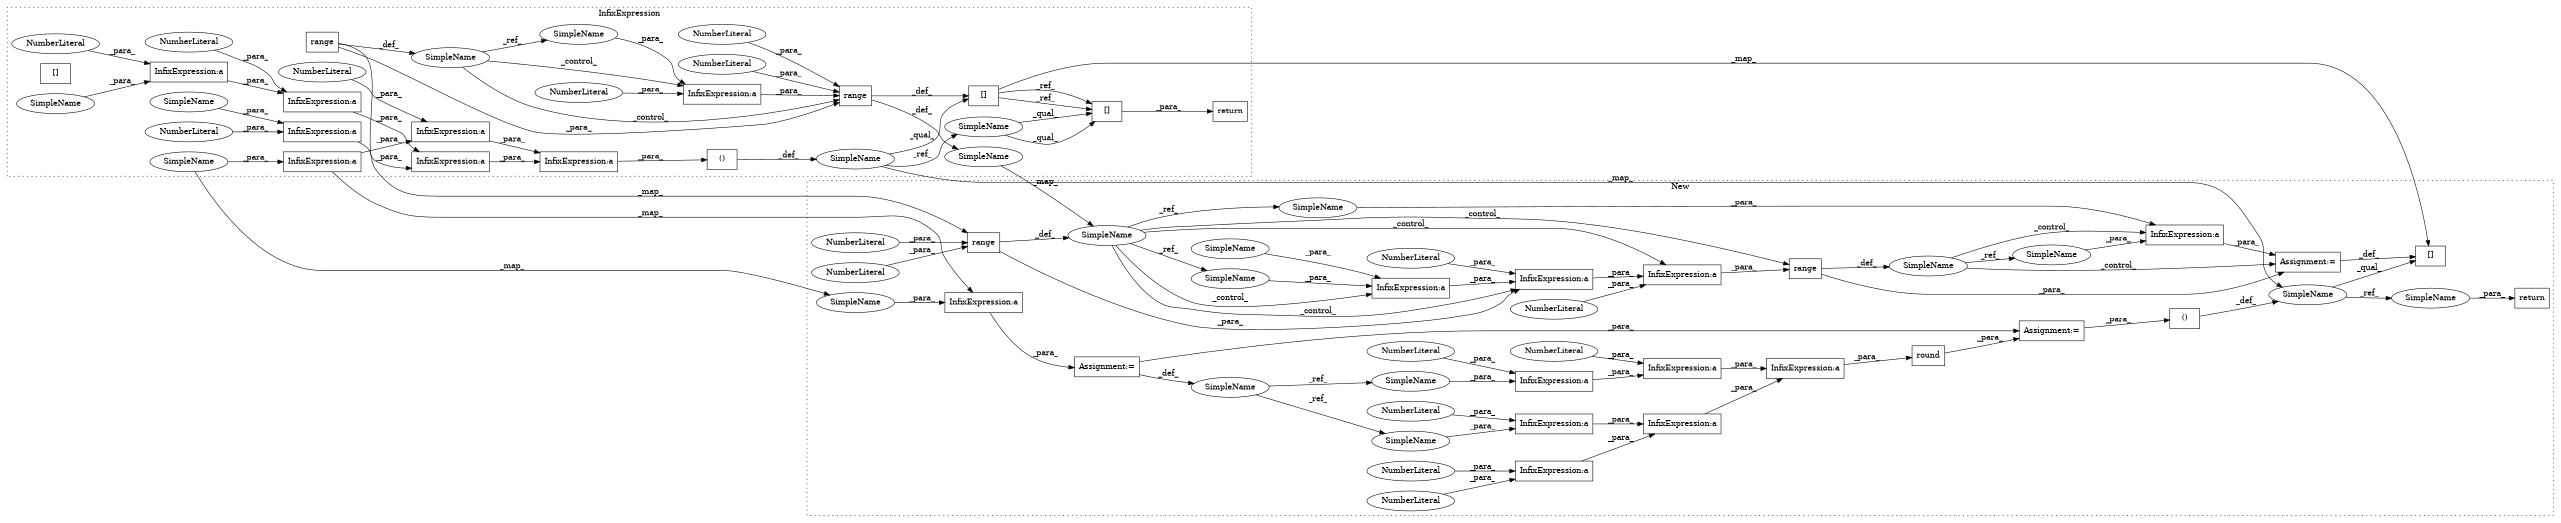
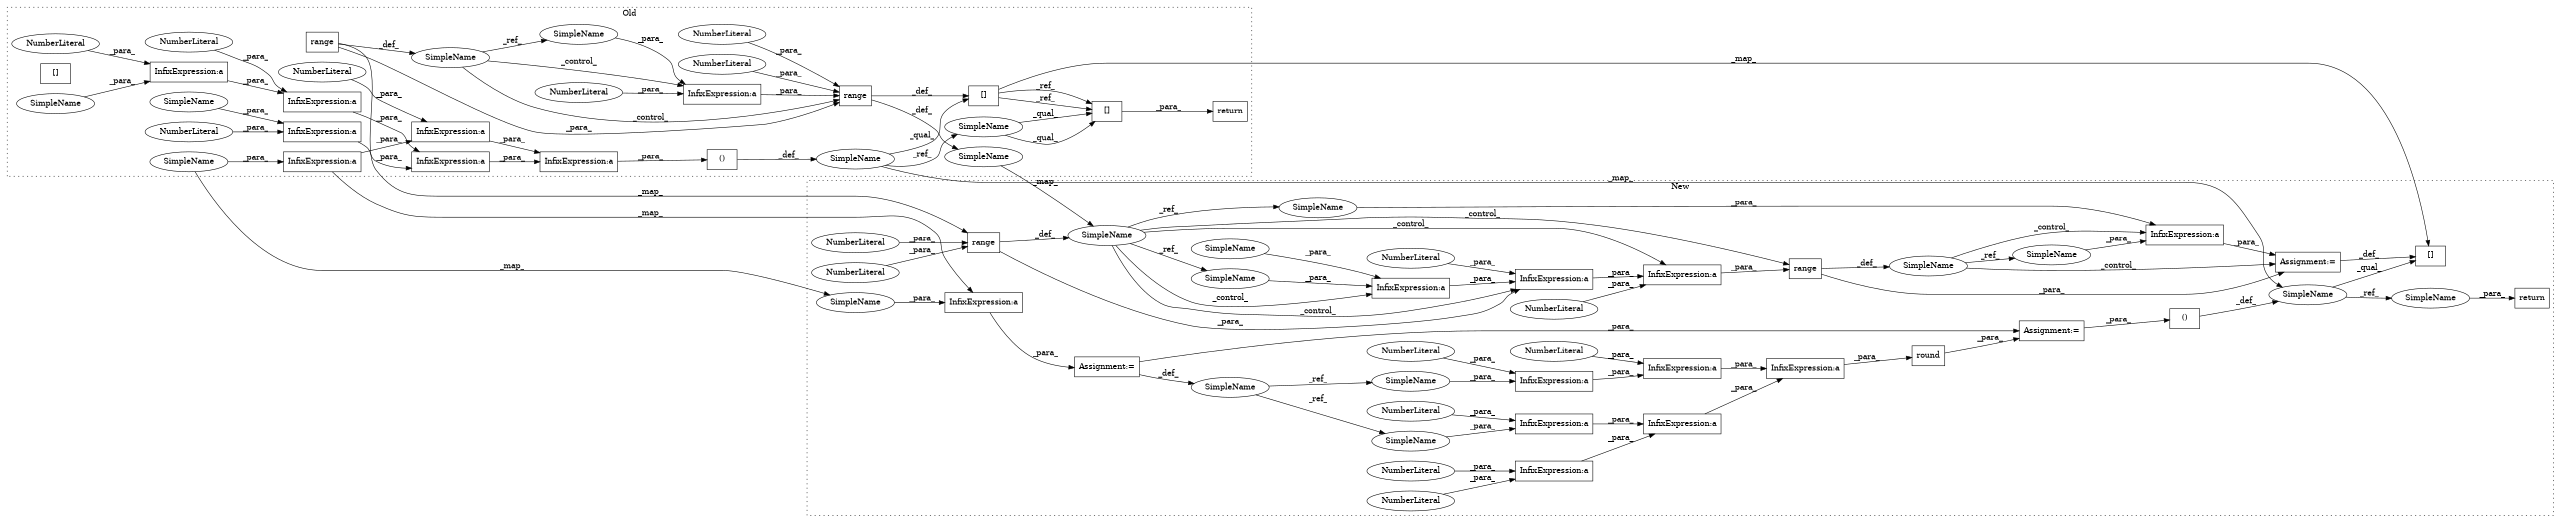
cluster "InfixExpression": label "InfixExpression" -> "Old"
